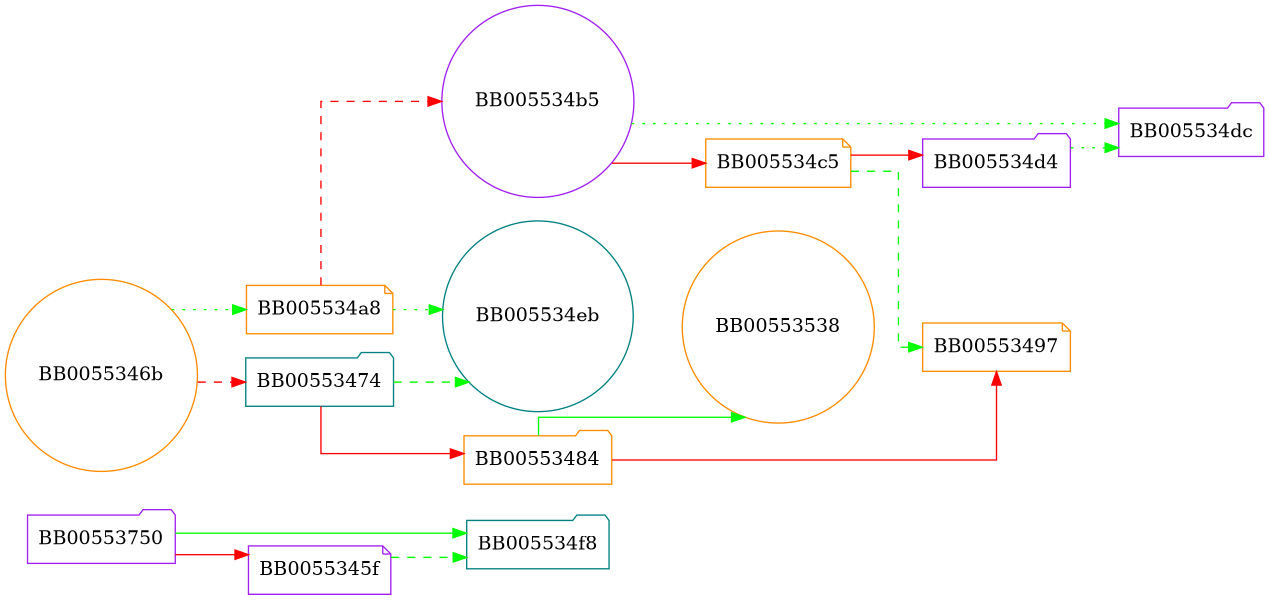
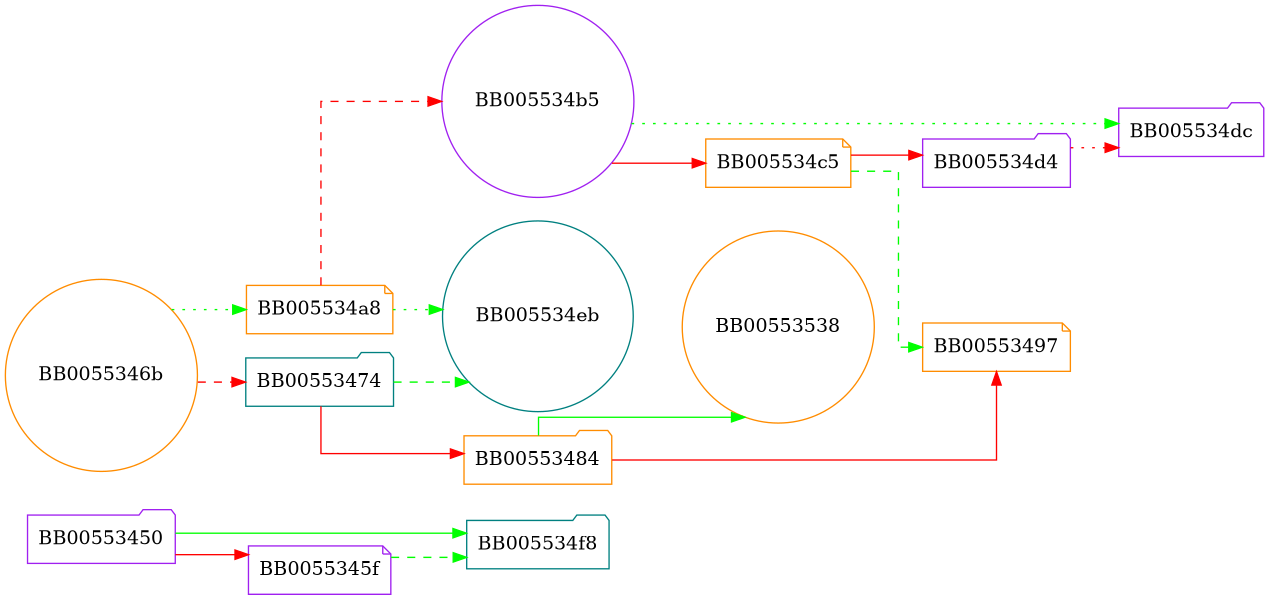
edge "BB005534d4" -> "BB005534dc": color green -> red
node "BB00553750": label "BB00553750" -> "BB00553450"
